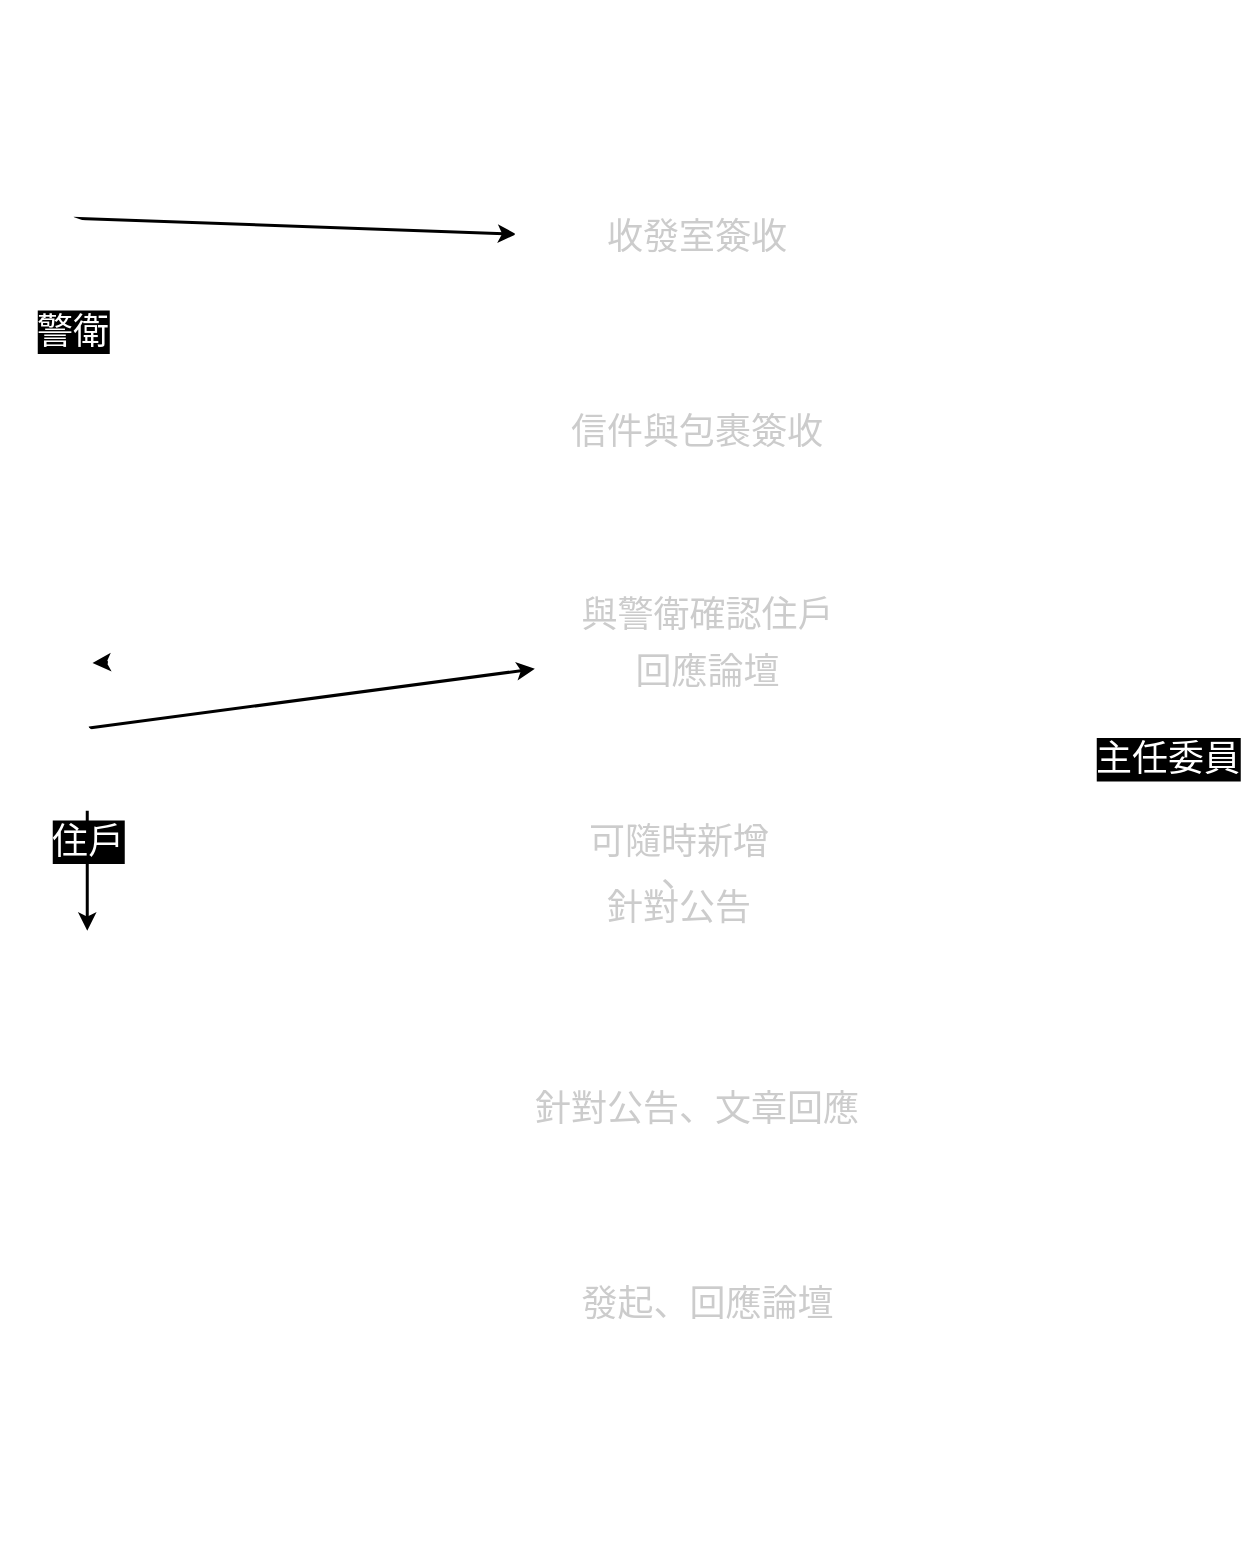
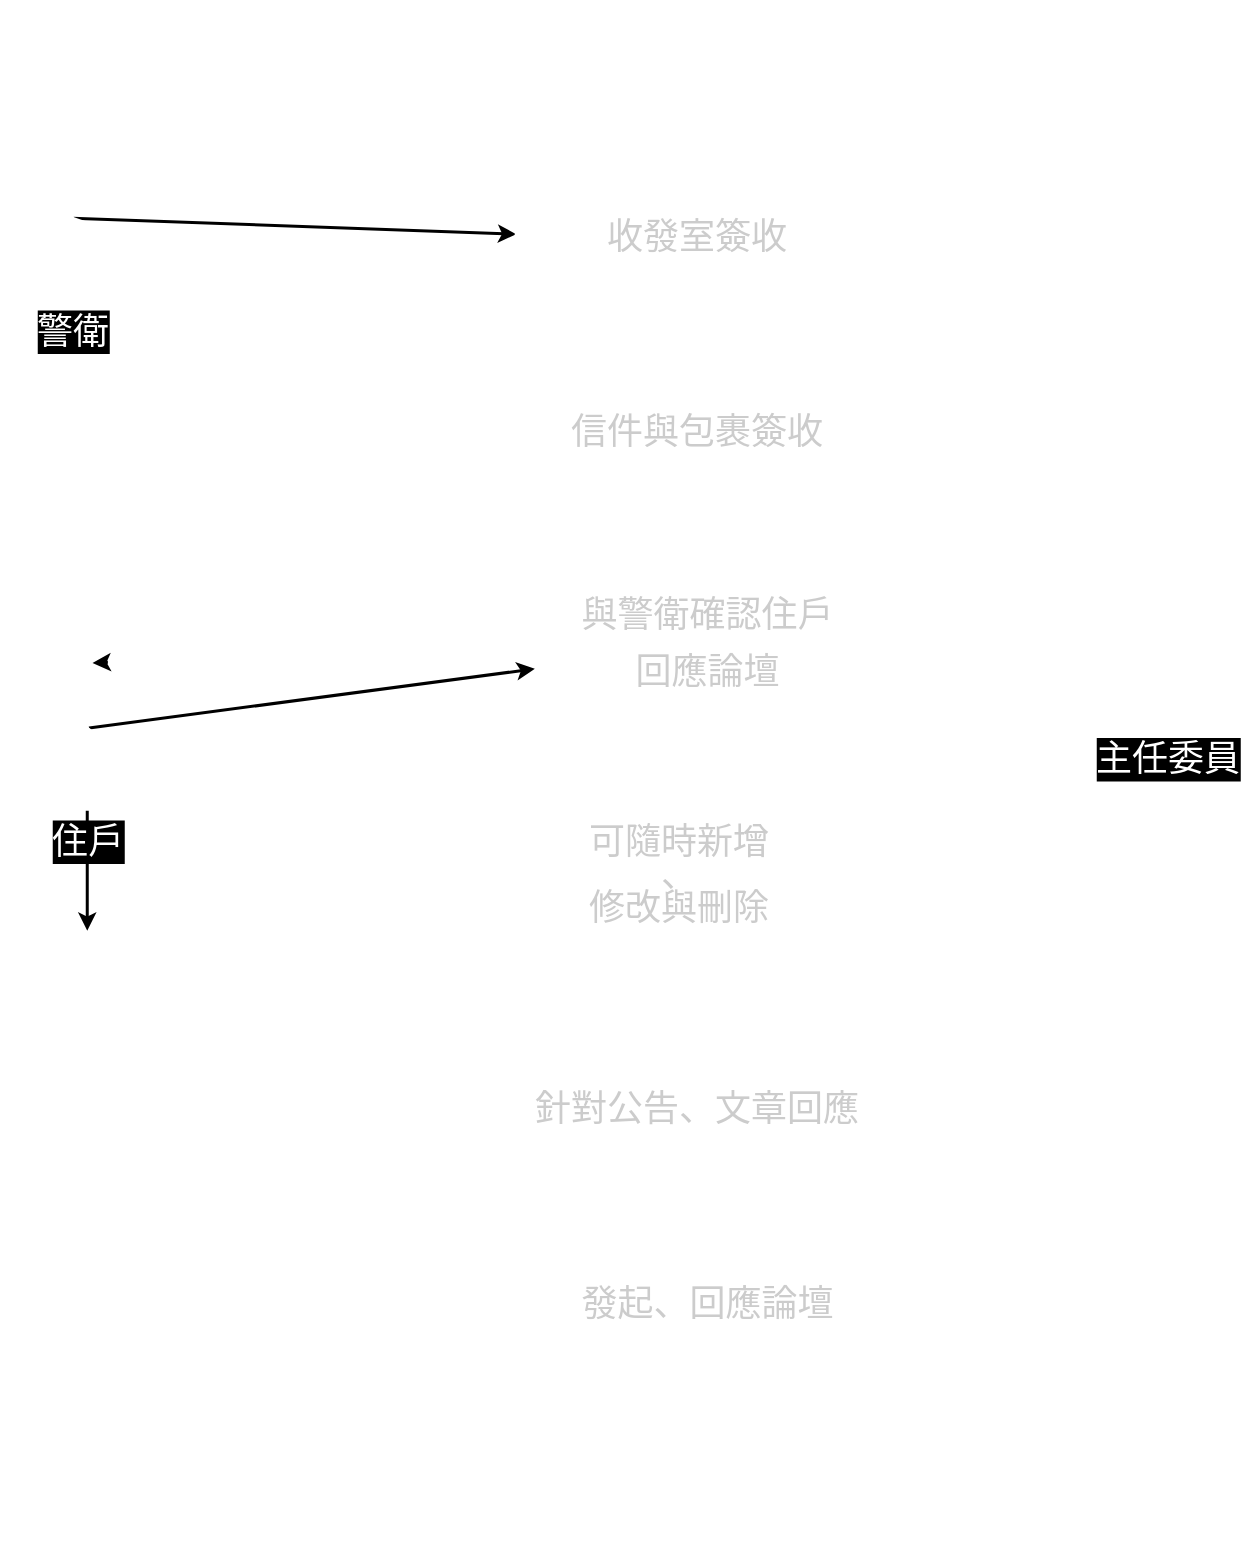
node "可隨時新增 、 針對公告": label "可隨時新增 、 針對公告" -> "可隨時新增 、 修改與刪除"
